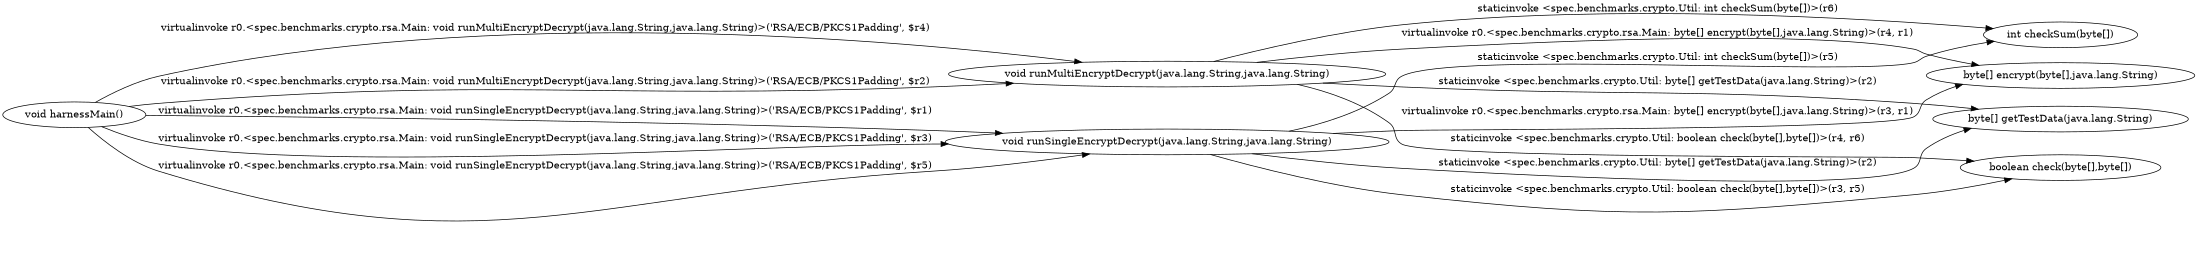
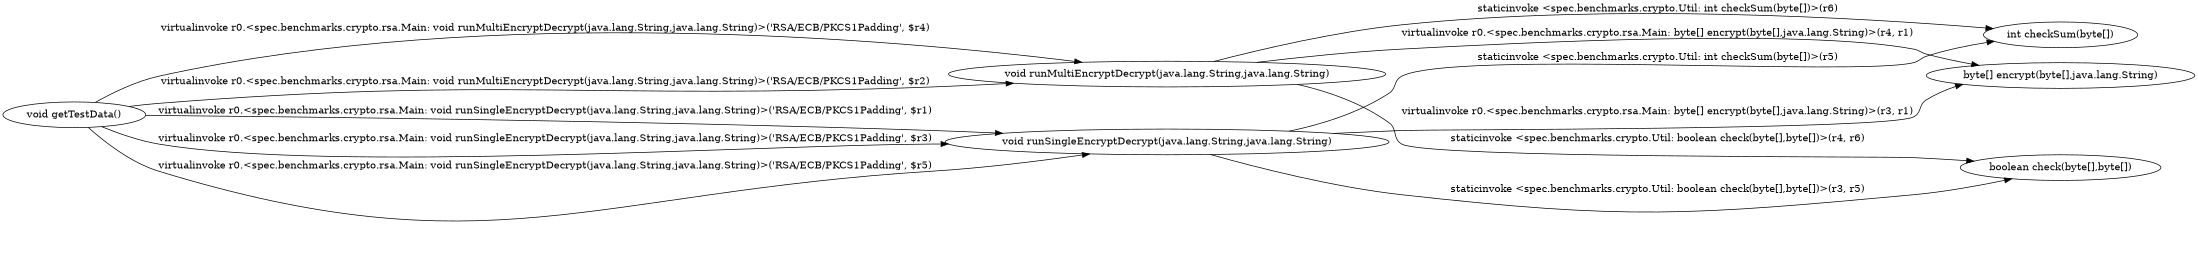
node "void harnessMain()": label "void harnessMain()" -> "void getTestData()"
node "byte[] getTestData(java.lang.String)": removed
